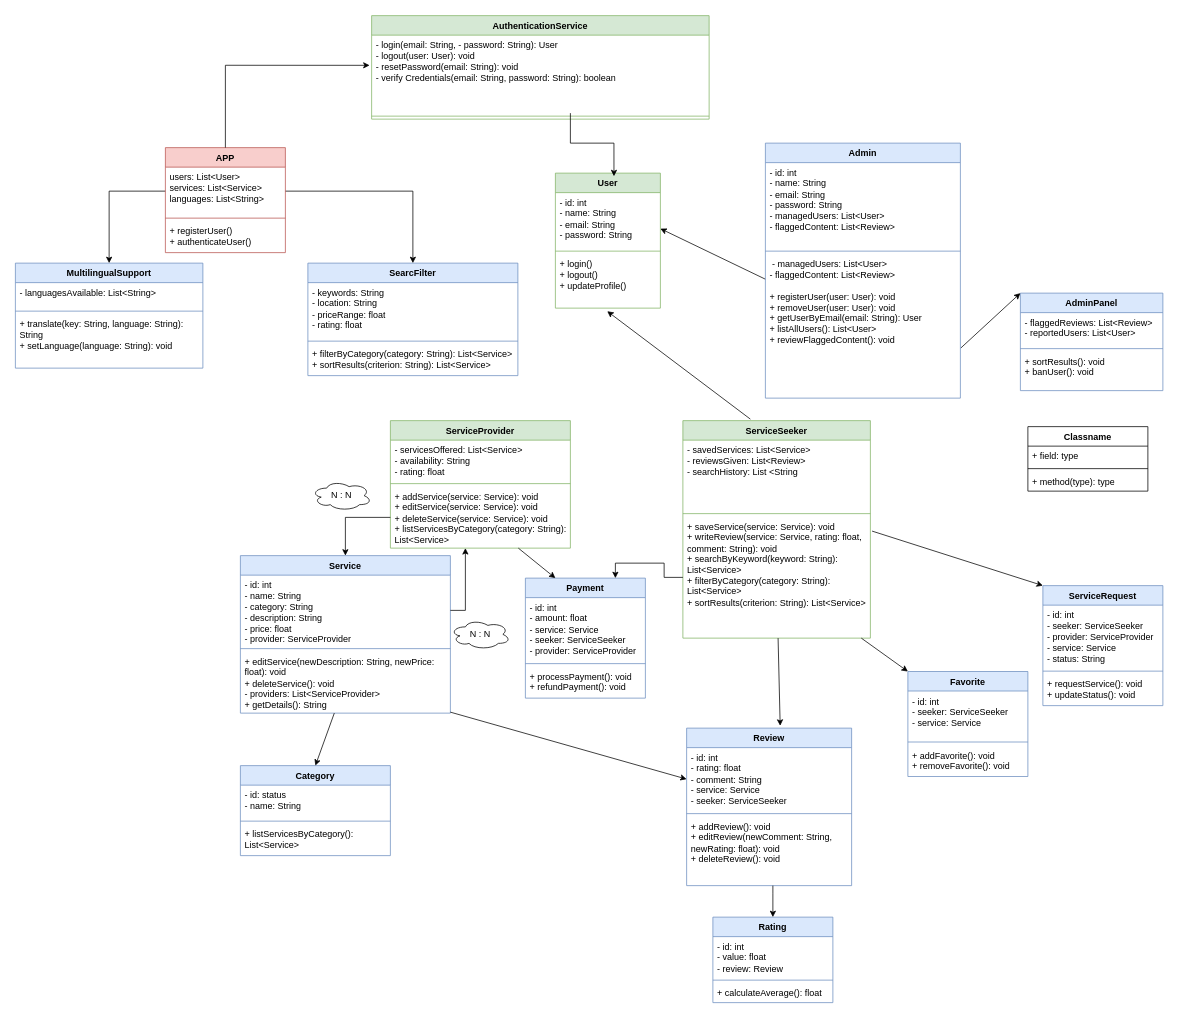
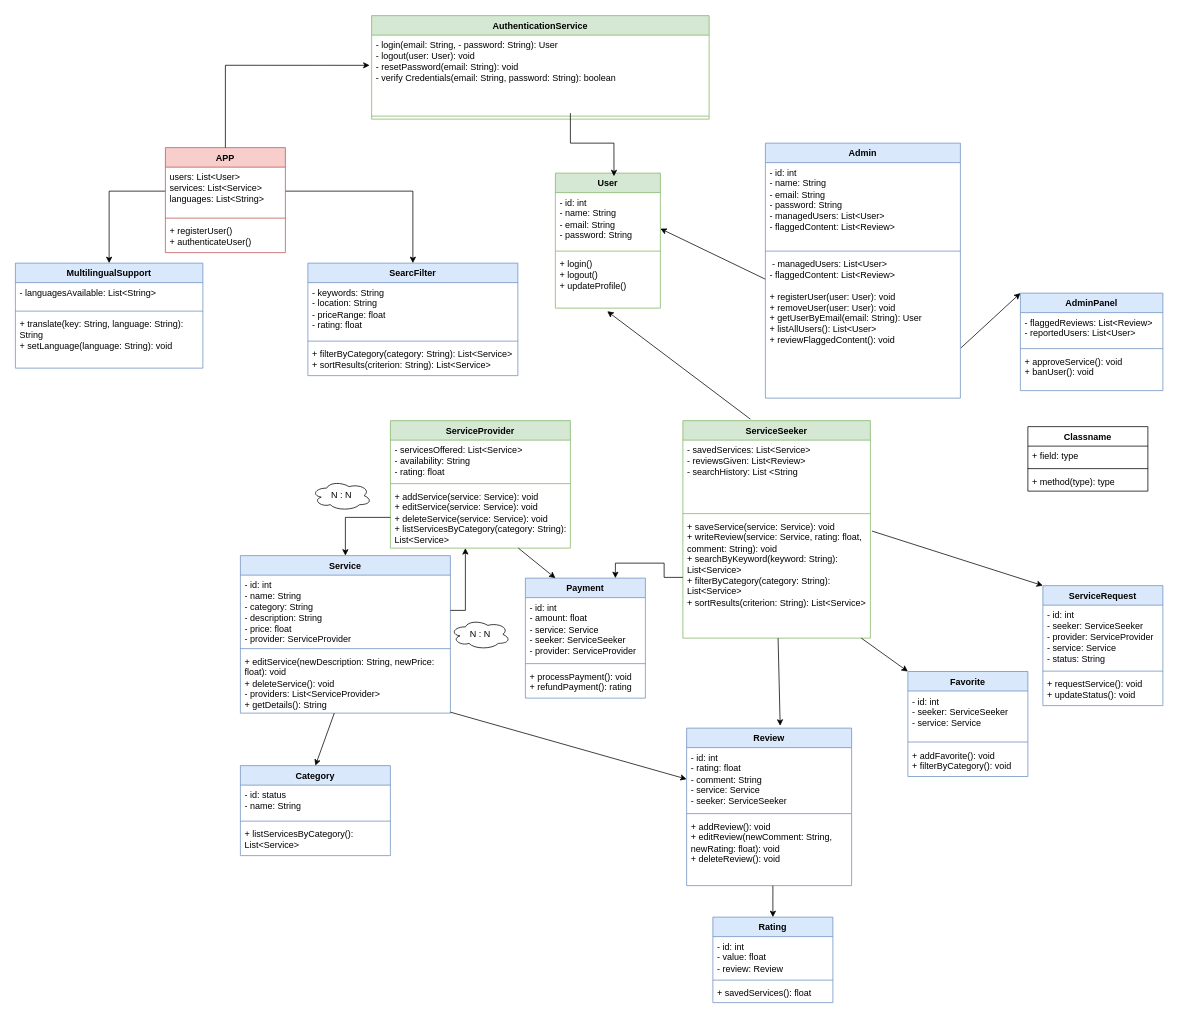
node "+ sortResults(): void + banUser(): void": label "+ sortResults(): void + banUser(): void" -> "+ approveService(): void + banUser(): void"
node "+ processPayment(): void + refundPayment(): void": label "+ processPayment(): void + refundPayment(): void" -> "+ processPayment(): void + refundPayment(): rating"
node "+ addFavorite(): void + removeFavorite(): void": label "+ addFavorite(): void + removeFavorite(): void" -> "+ addFavorite(): void + filterByCategory(): void"
node "+ calculateAverage(): float": label "+ calculateAverage(): float" -> "+ savedServices(): float"
